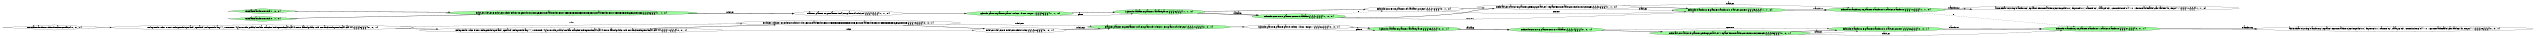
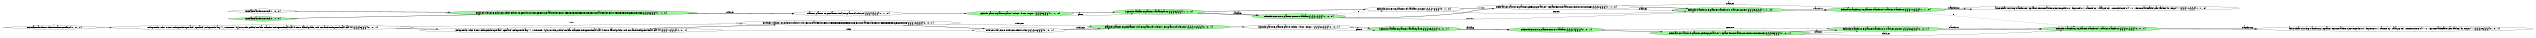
node "testPlanTransformTwice['1', '0', '0']": fillcolor palegreen -> white
